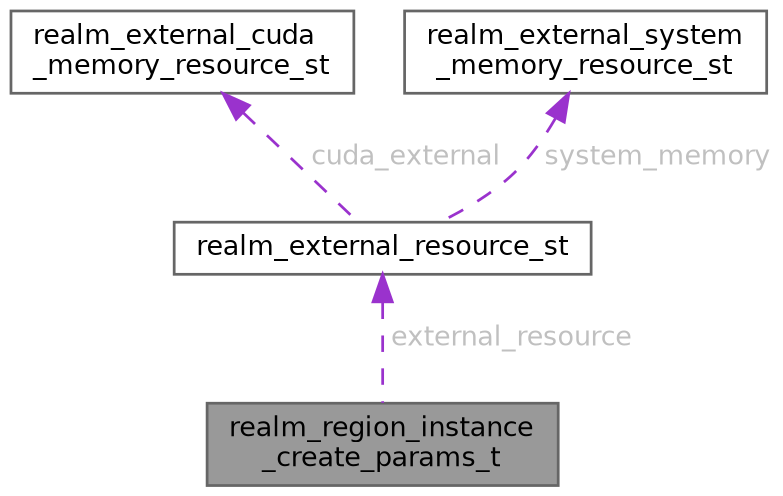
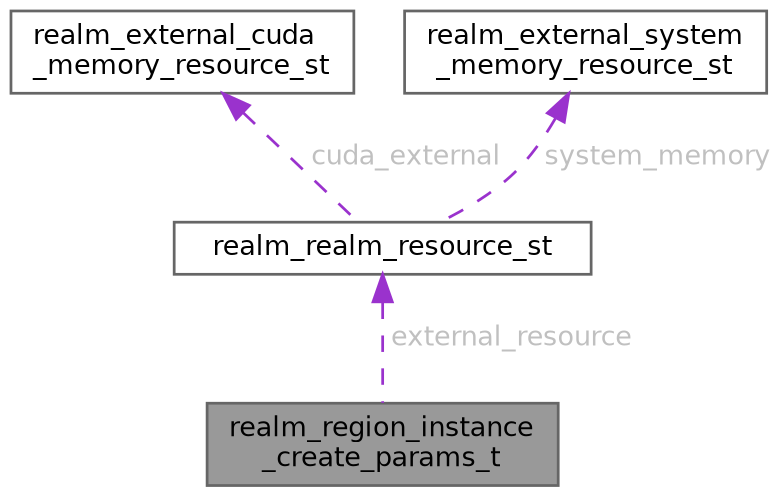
node "realm_external_resource_st": label "realm_external_resource_st" -> "realm_realm_resource_st"
